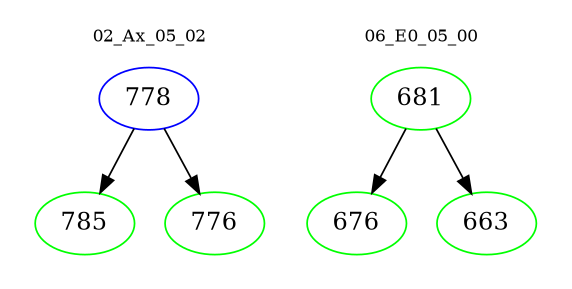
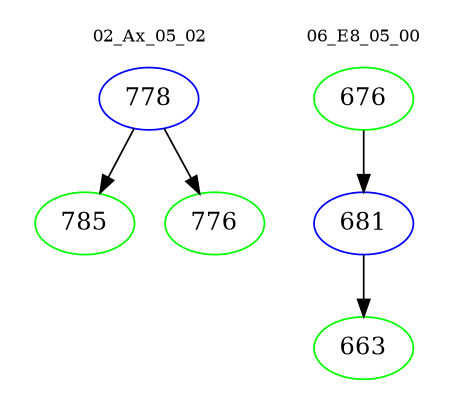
cluster "06_E0_05_00": label "06_E0_05_00" -> "06_E8_05_00"
node "681": color green -> blue
edge "681" -> "676": reversed
